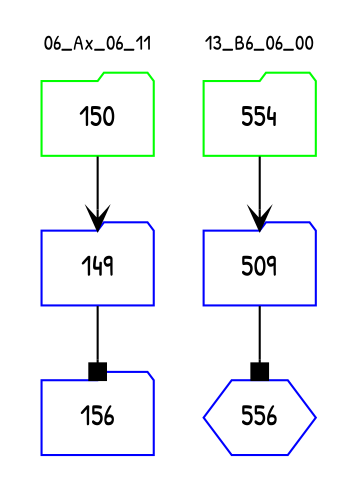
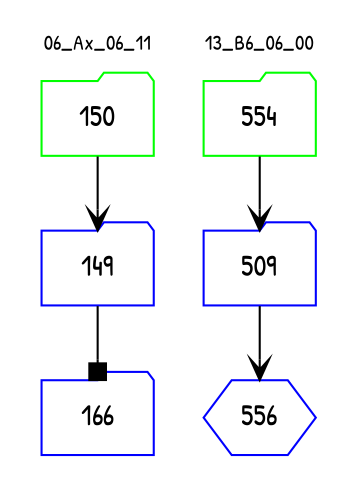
edge "509" -> "556": arrowhead box -> vee
node "156": label "156" -> "166"
